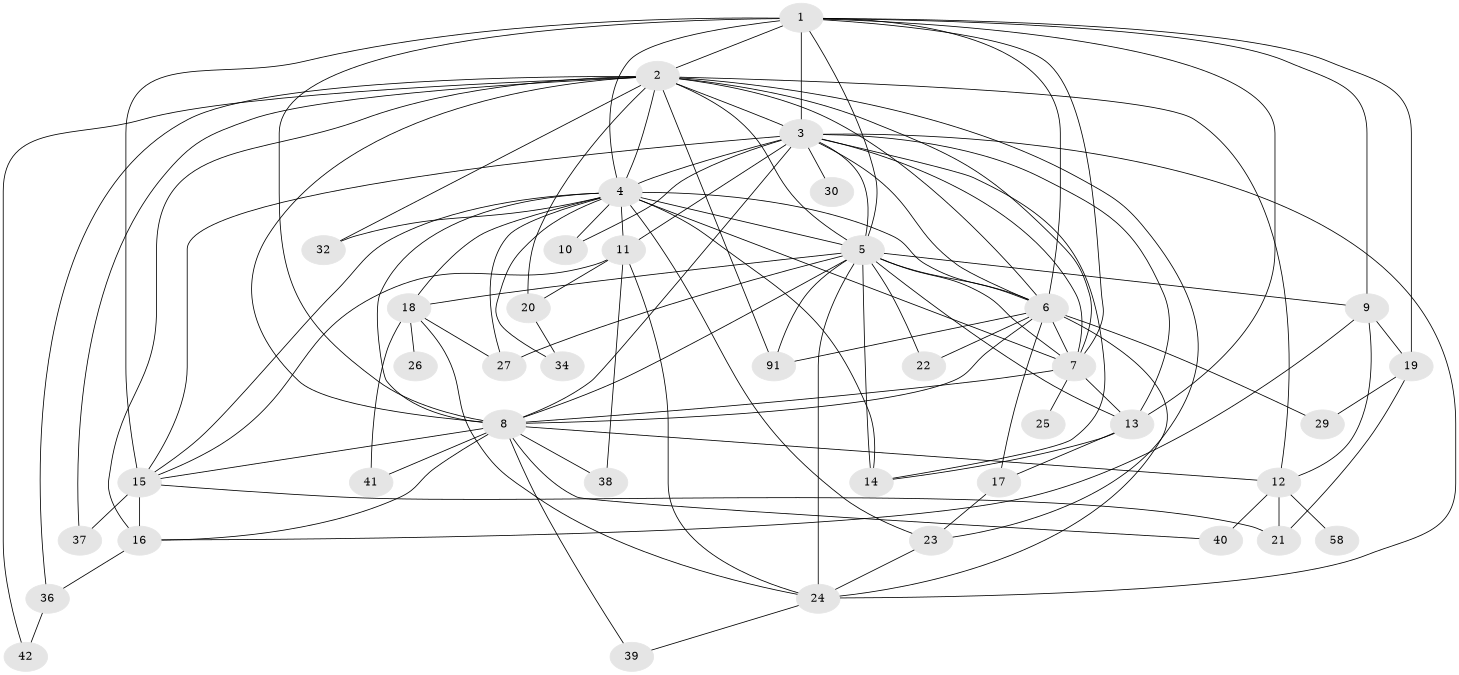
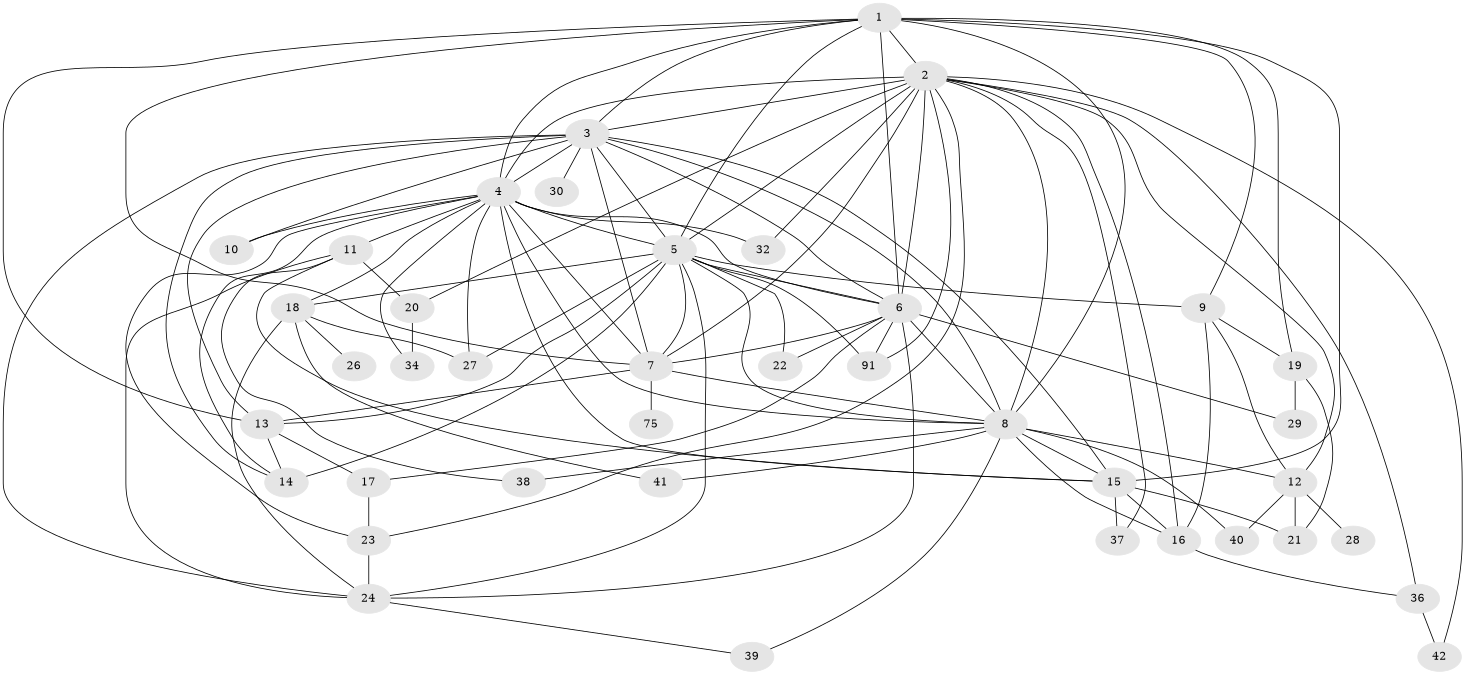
edge "3" -- "11": removed
node "25": label "25" -> "75"
node "58": label "58" -> "28"
